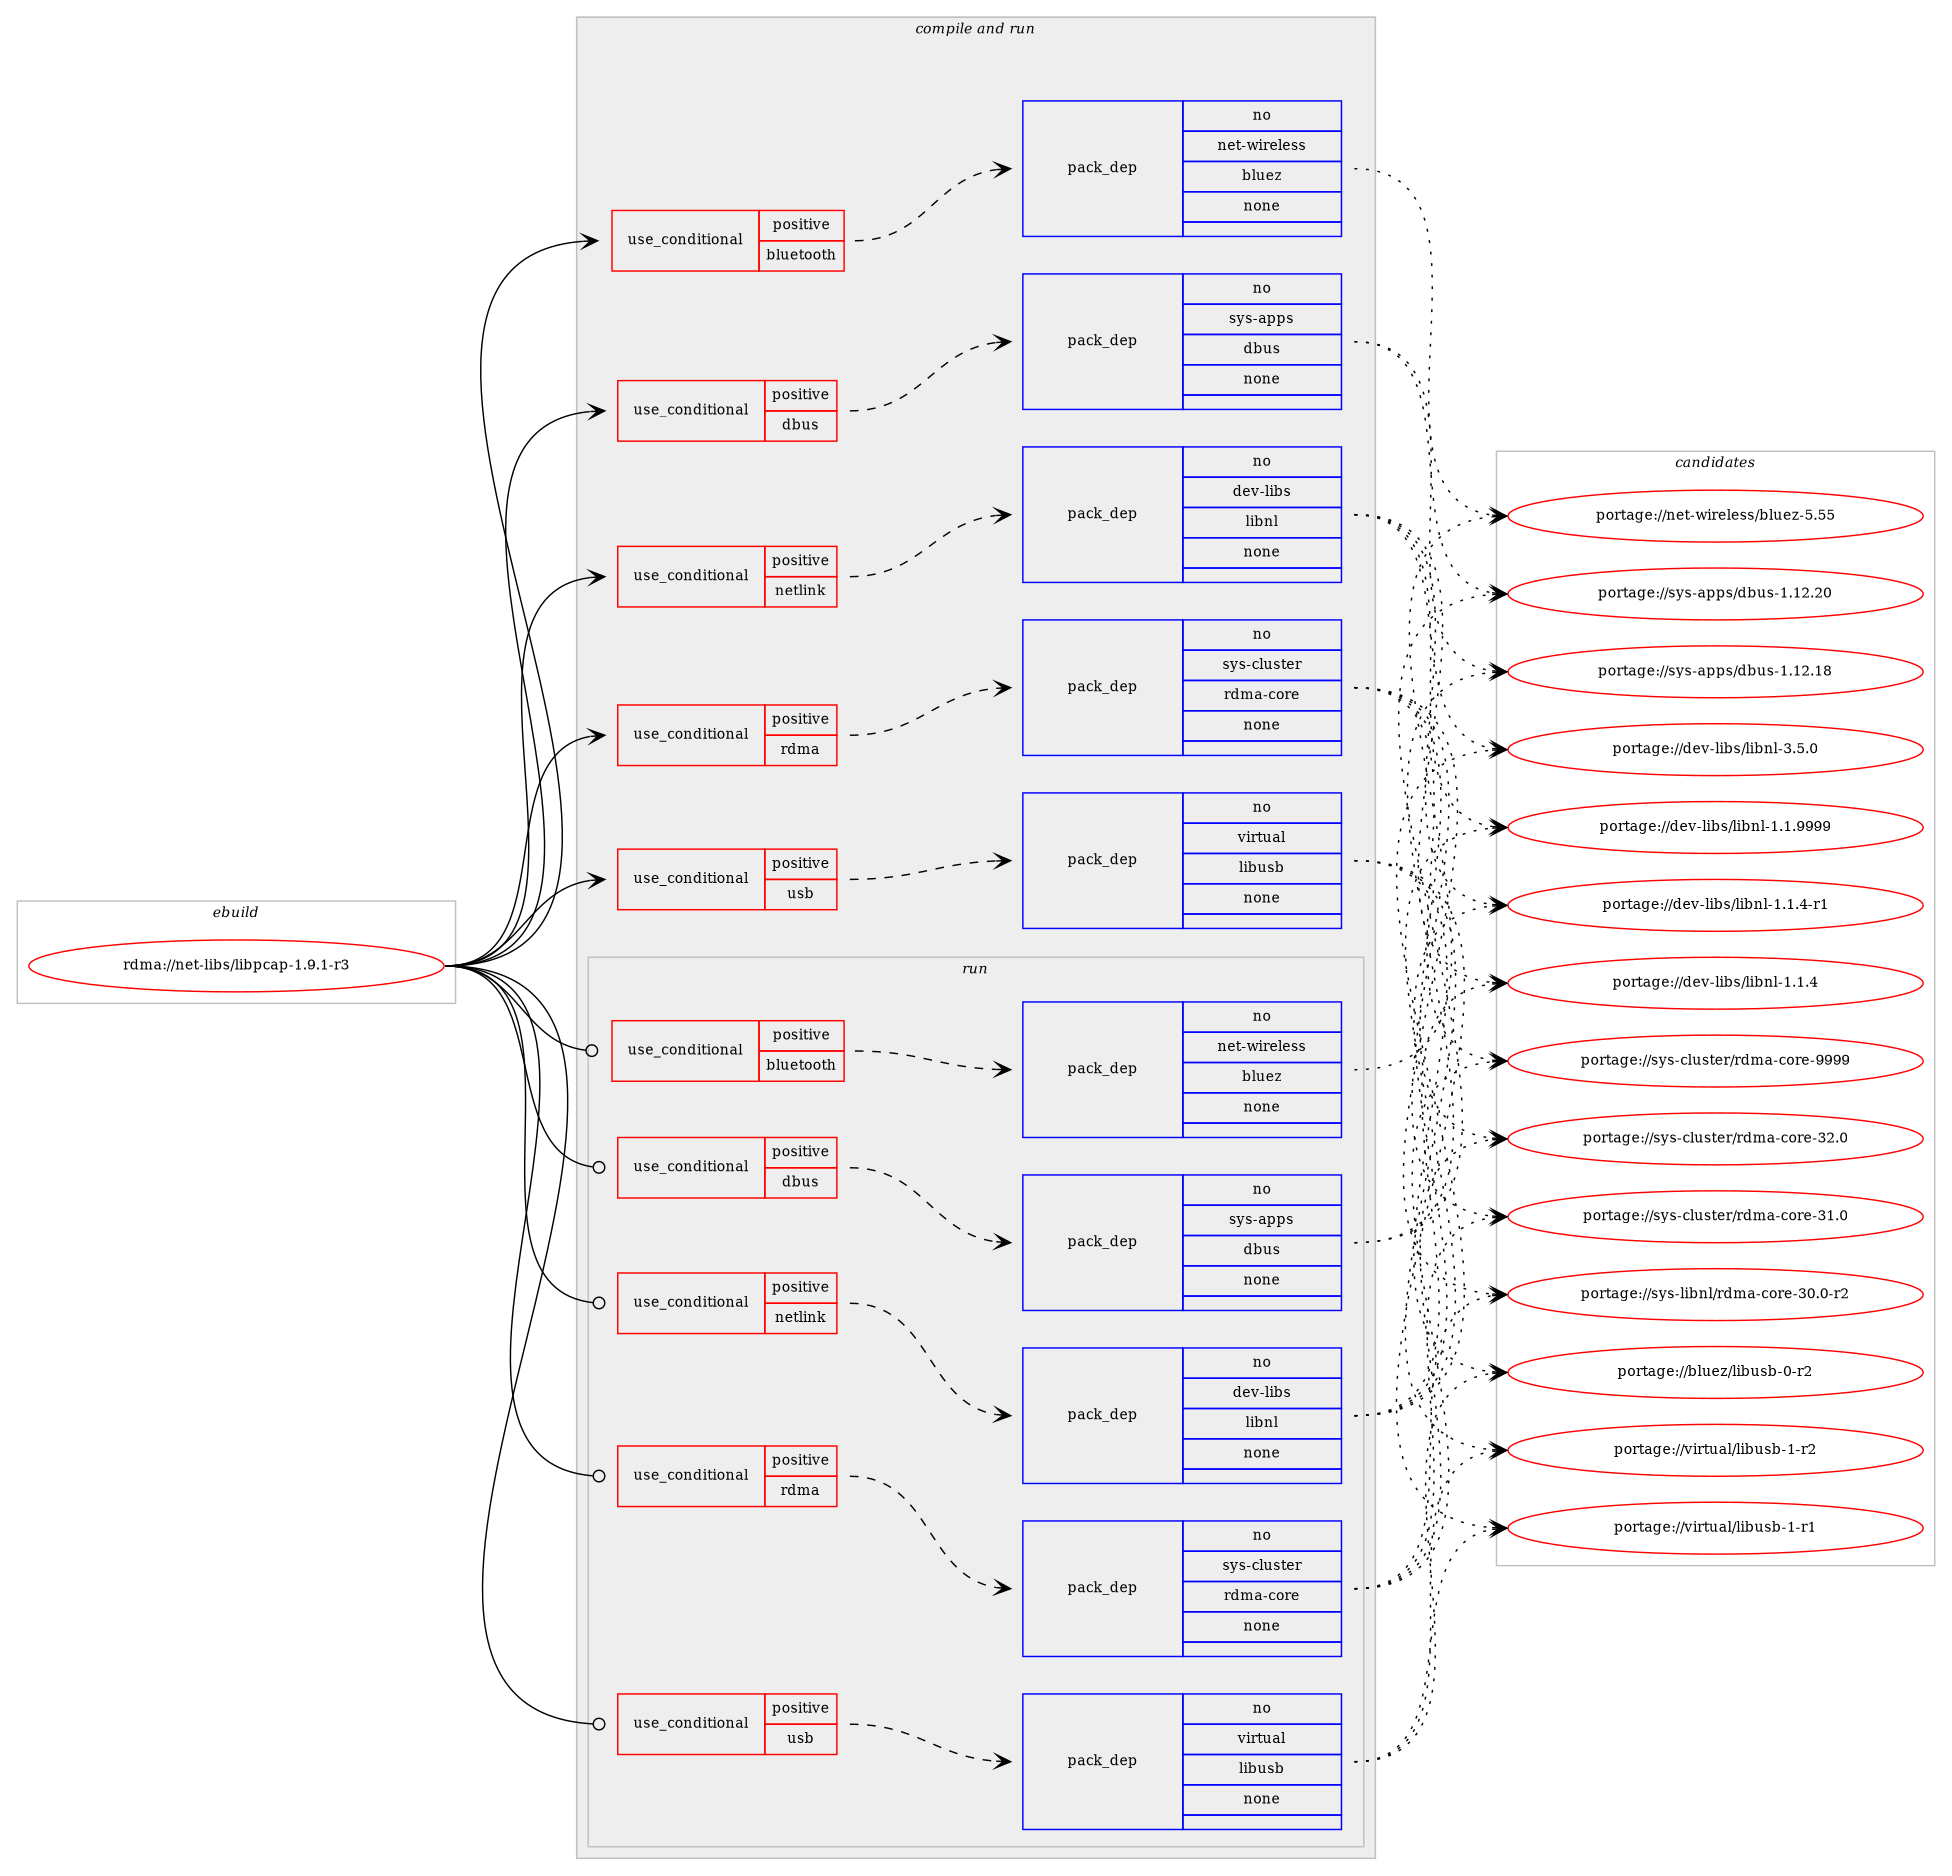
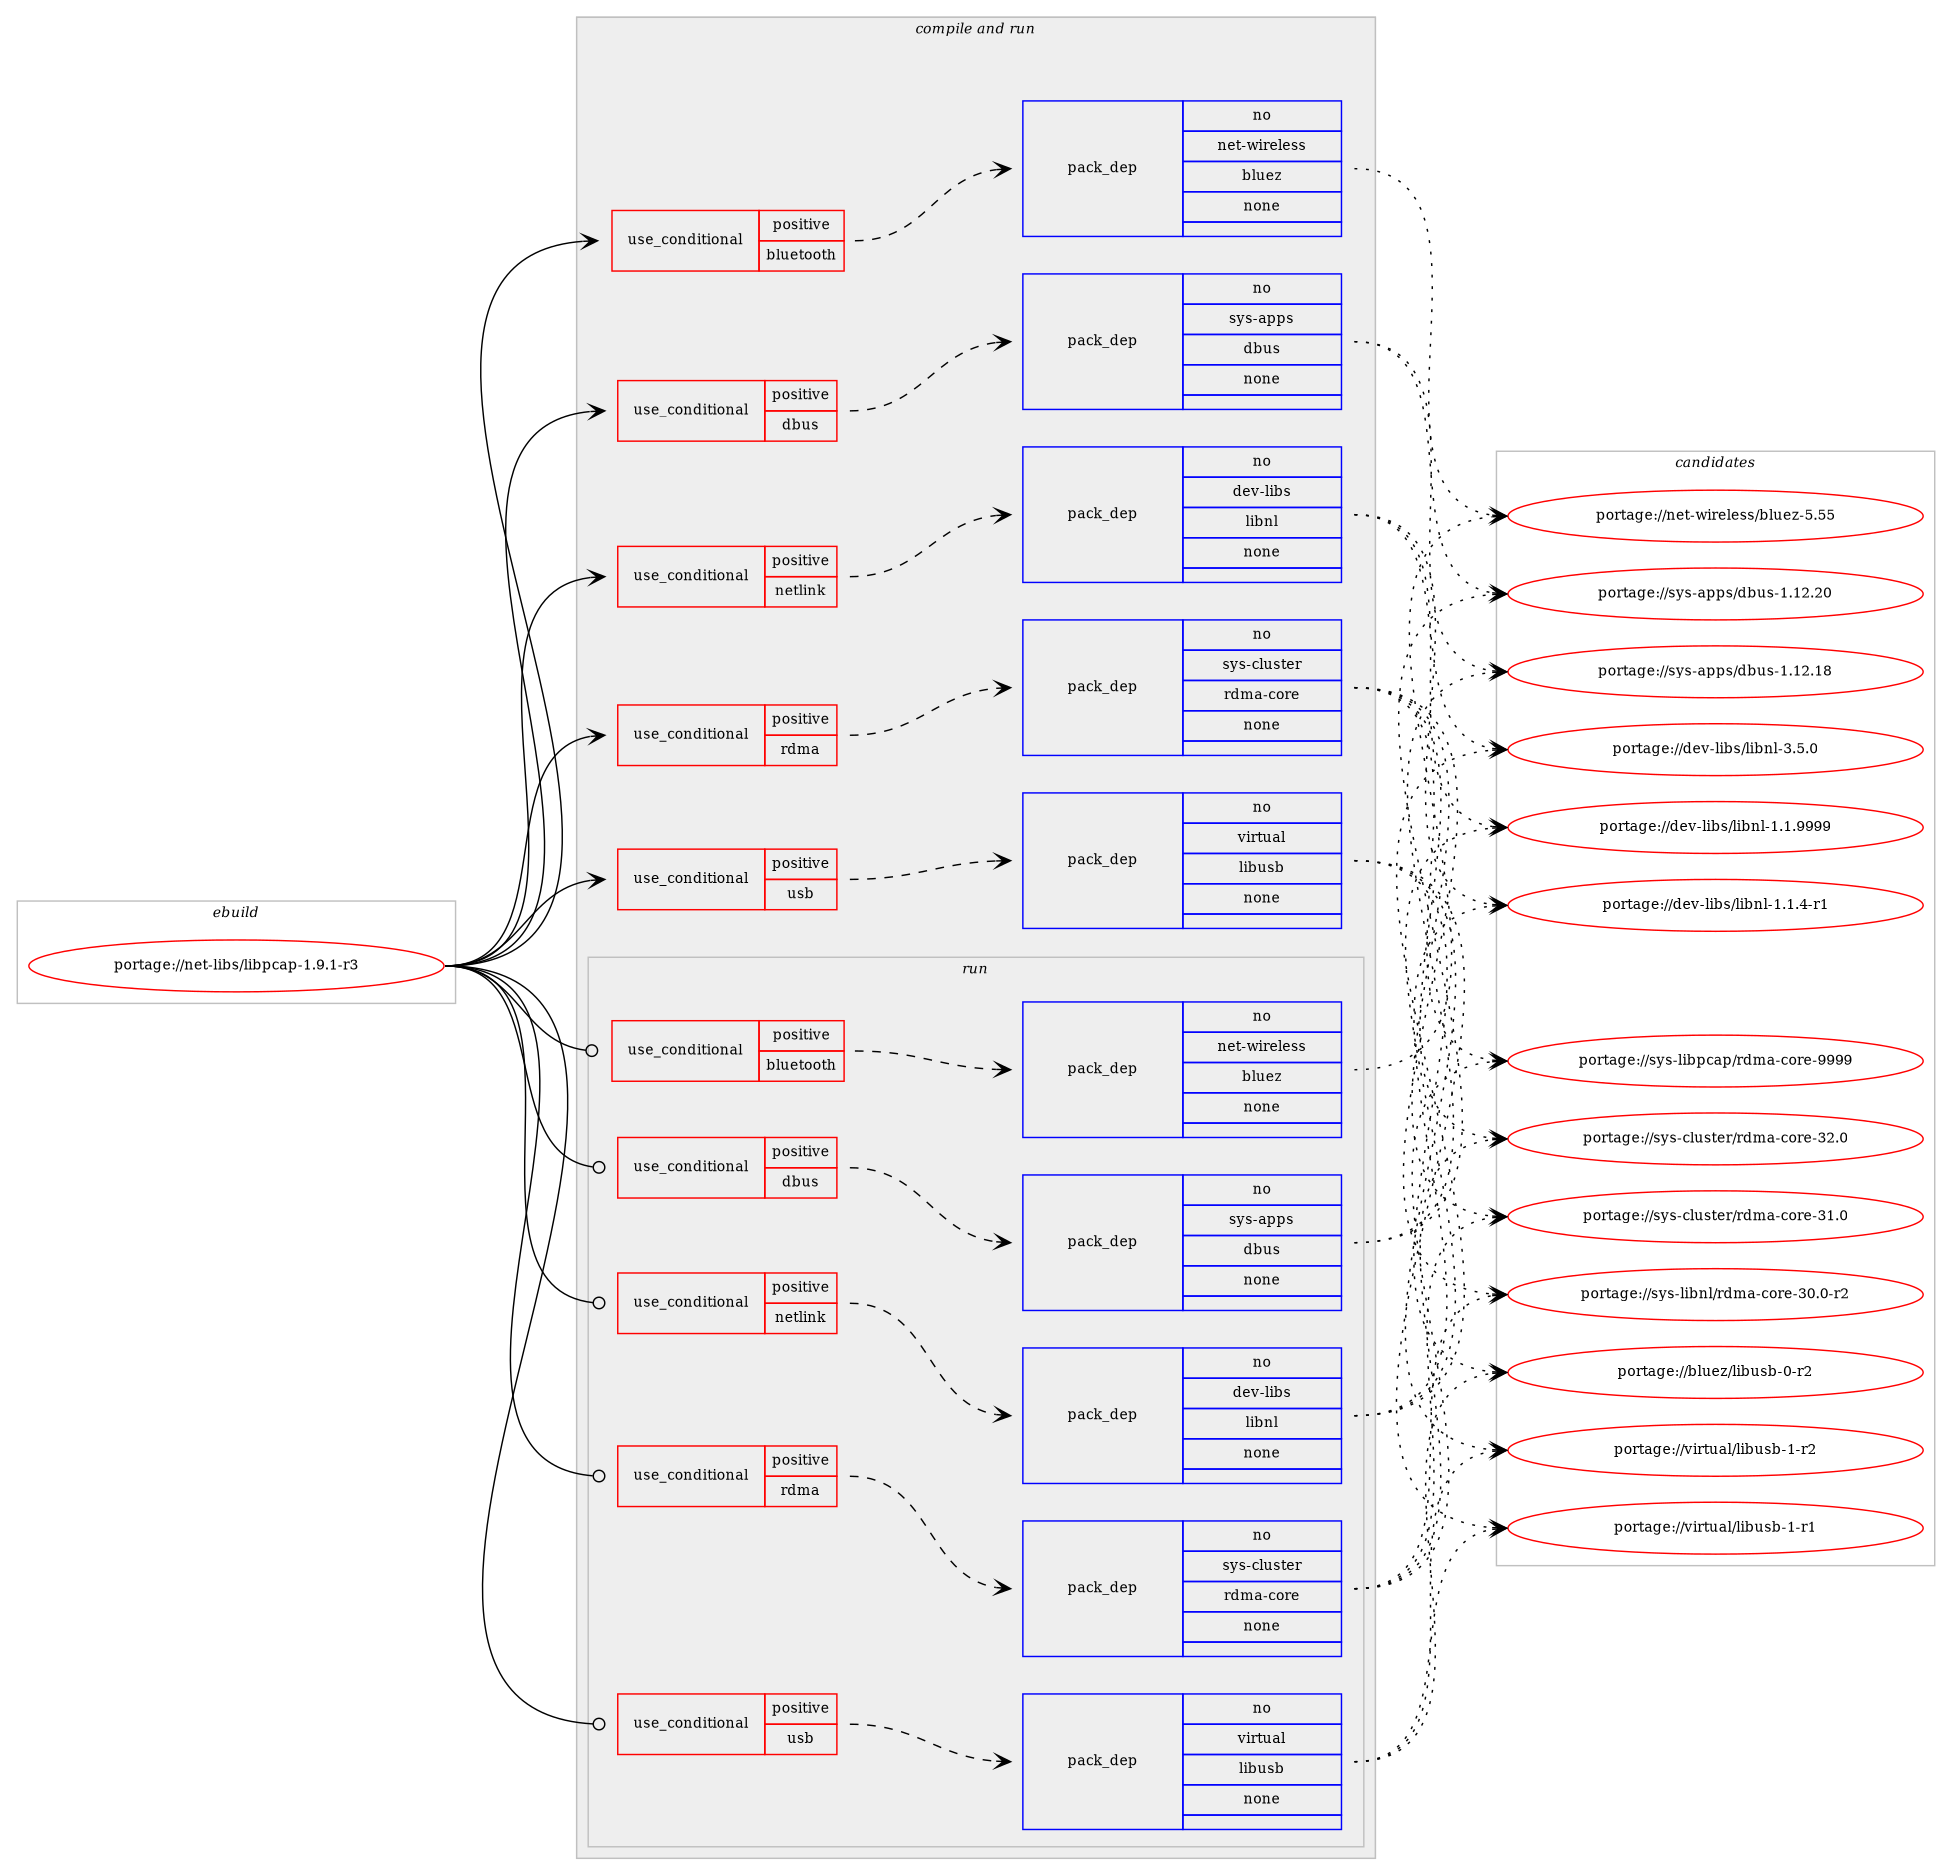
node "rdma://net-libs/libpcap-1.9.1-r3": label "rdma://net-libs/libpcap-1.9.1-r3" -> "portage://net-libs/libpcap-1.9.1-r3"
node "portage://dev-libs/libnl-1.1.4": removed
node "portage://sys-cluster/rdma-core-9999": label "portage://sys-cluster/rdma-core-9999" -> "portage://sys-libpcap/rdma-core-9999"
